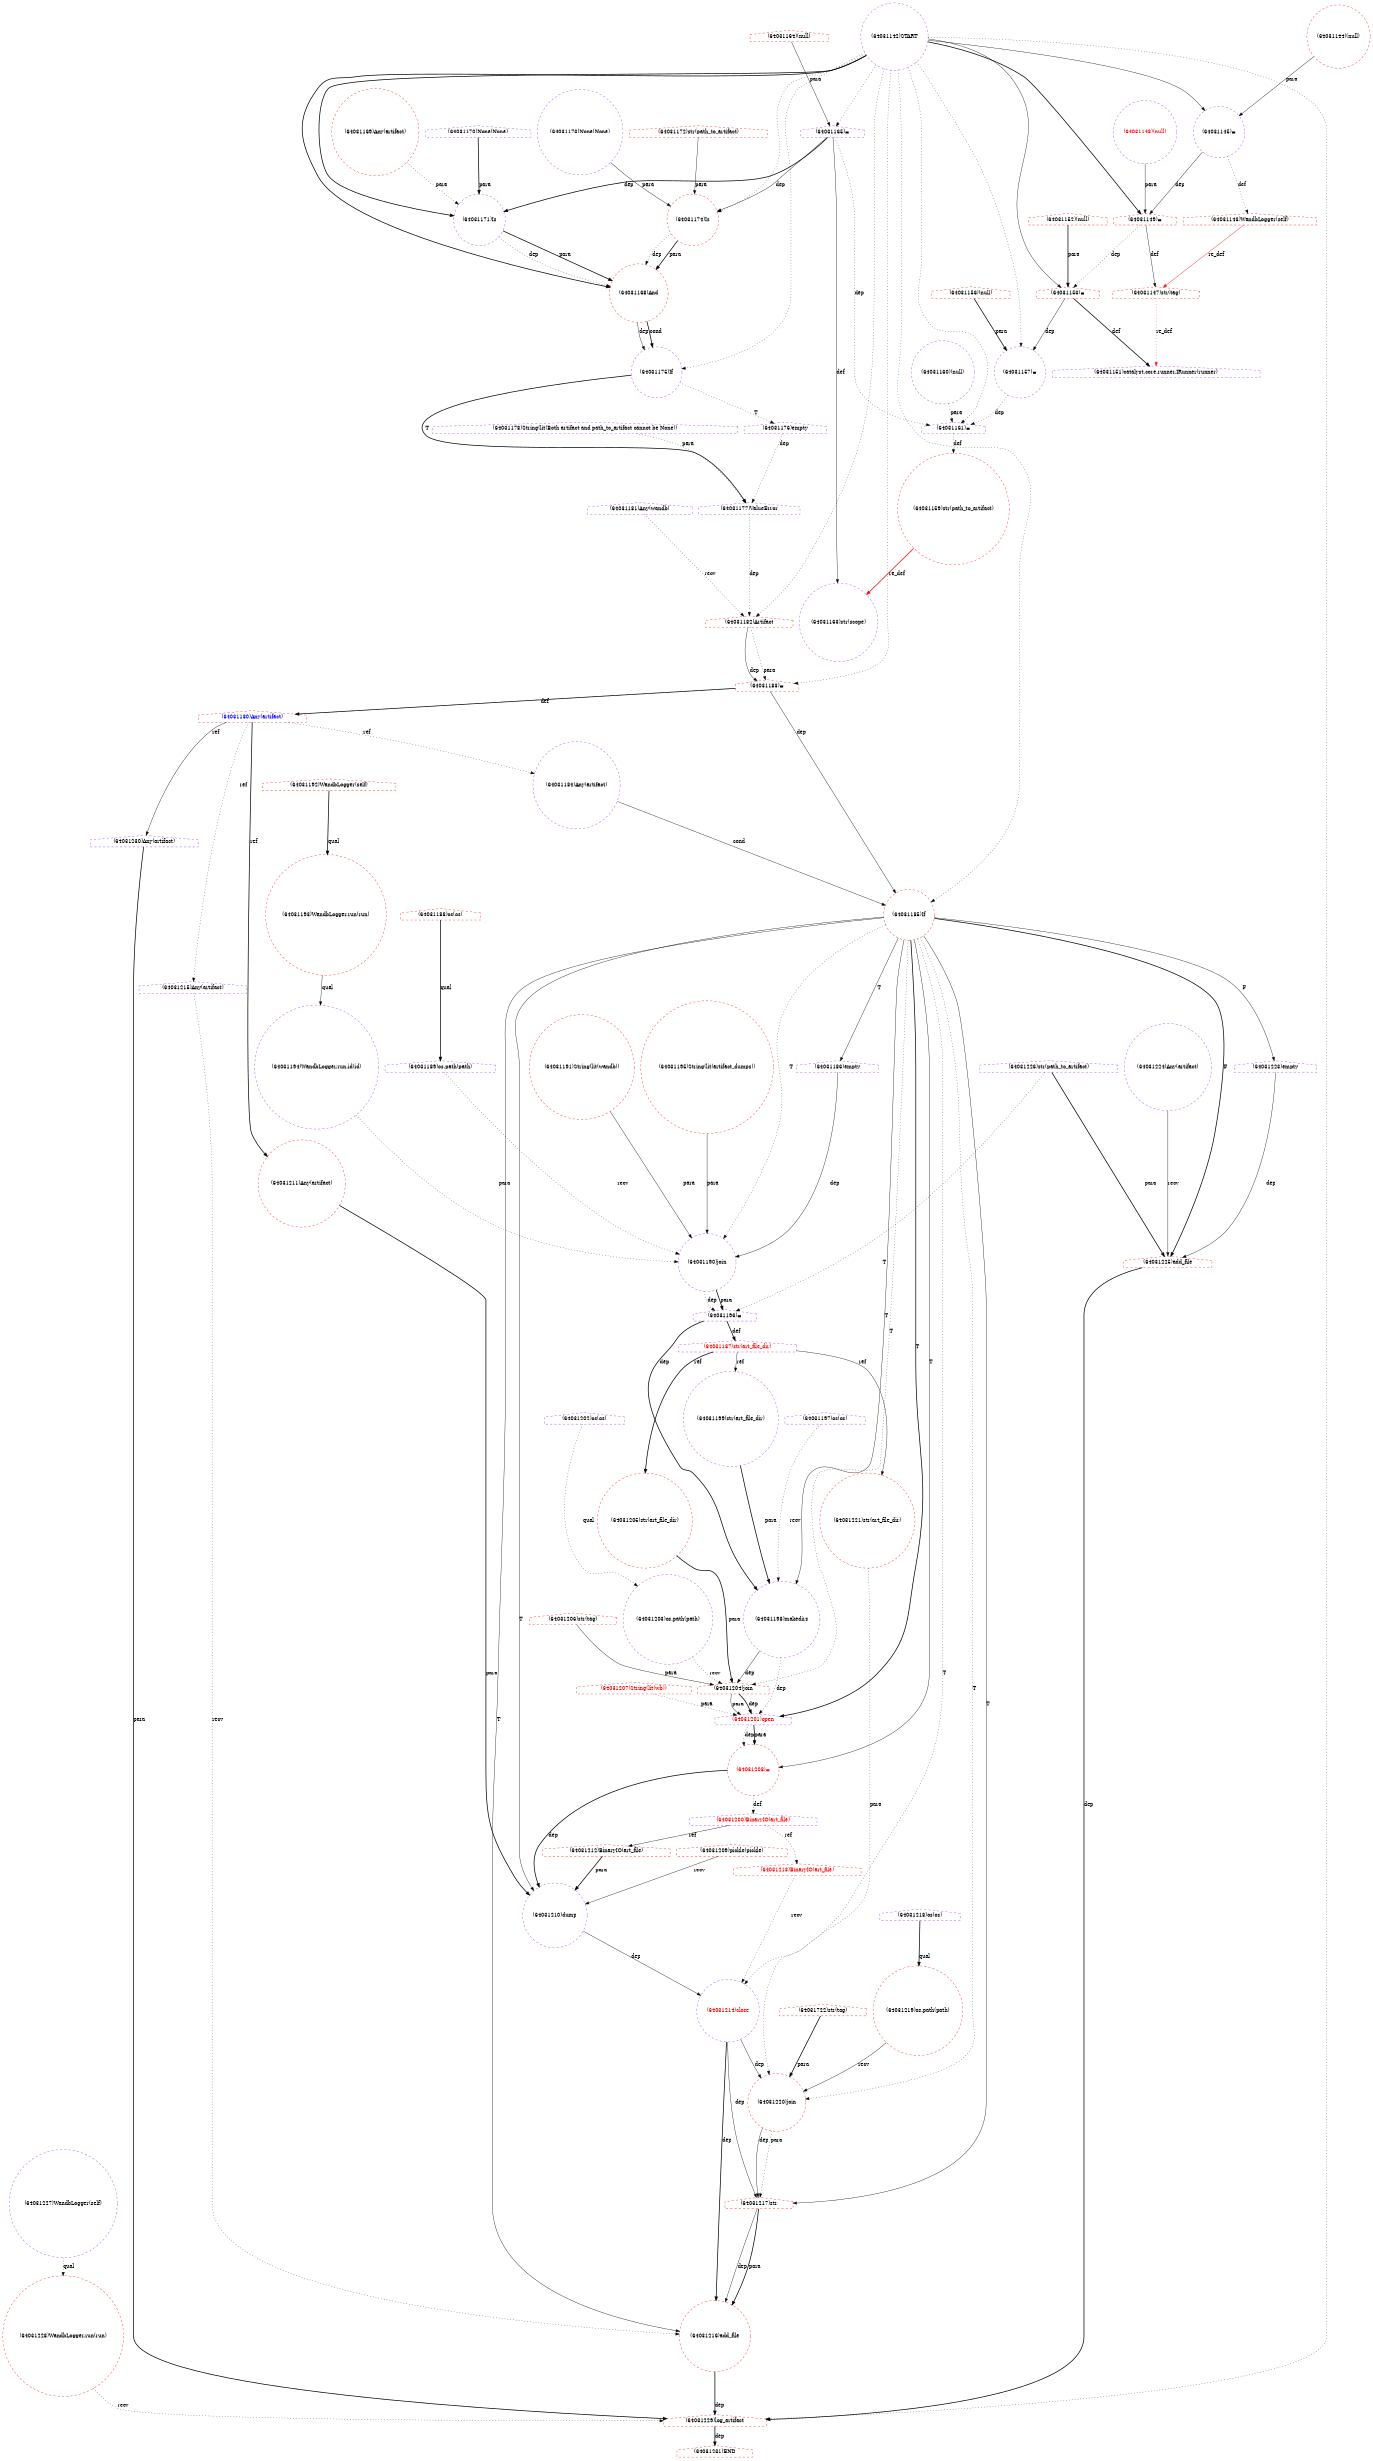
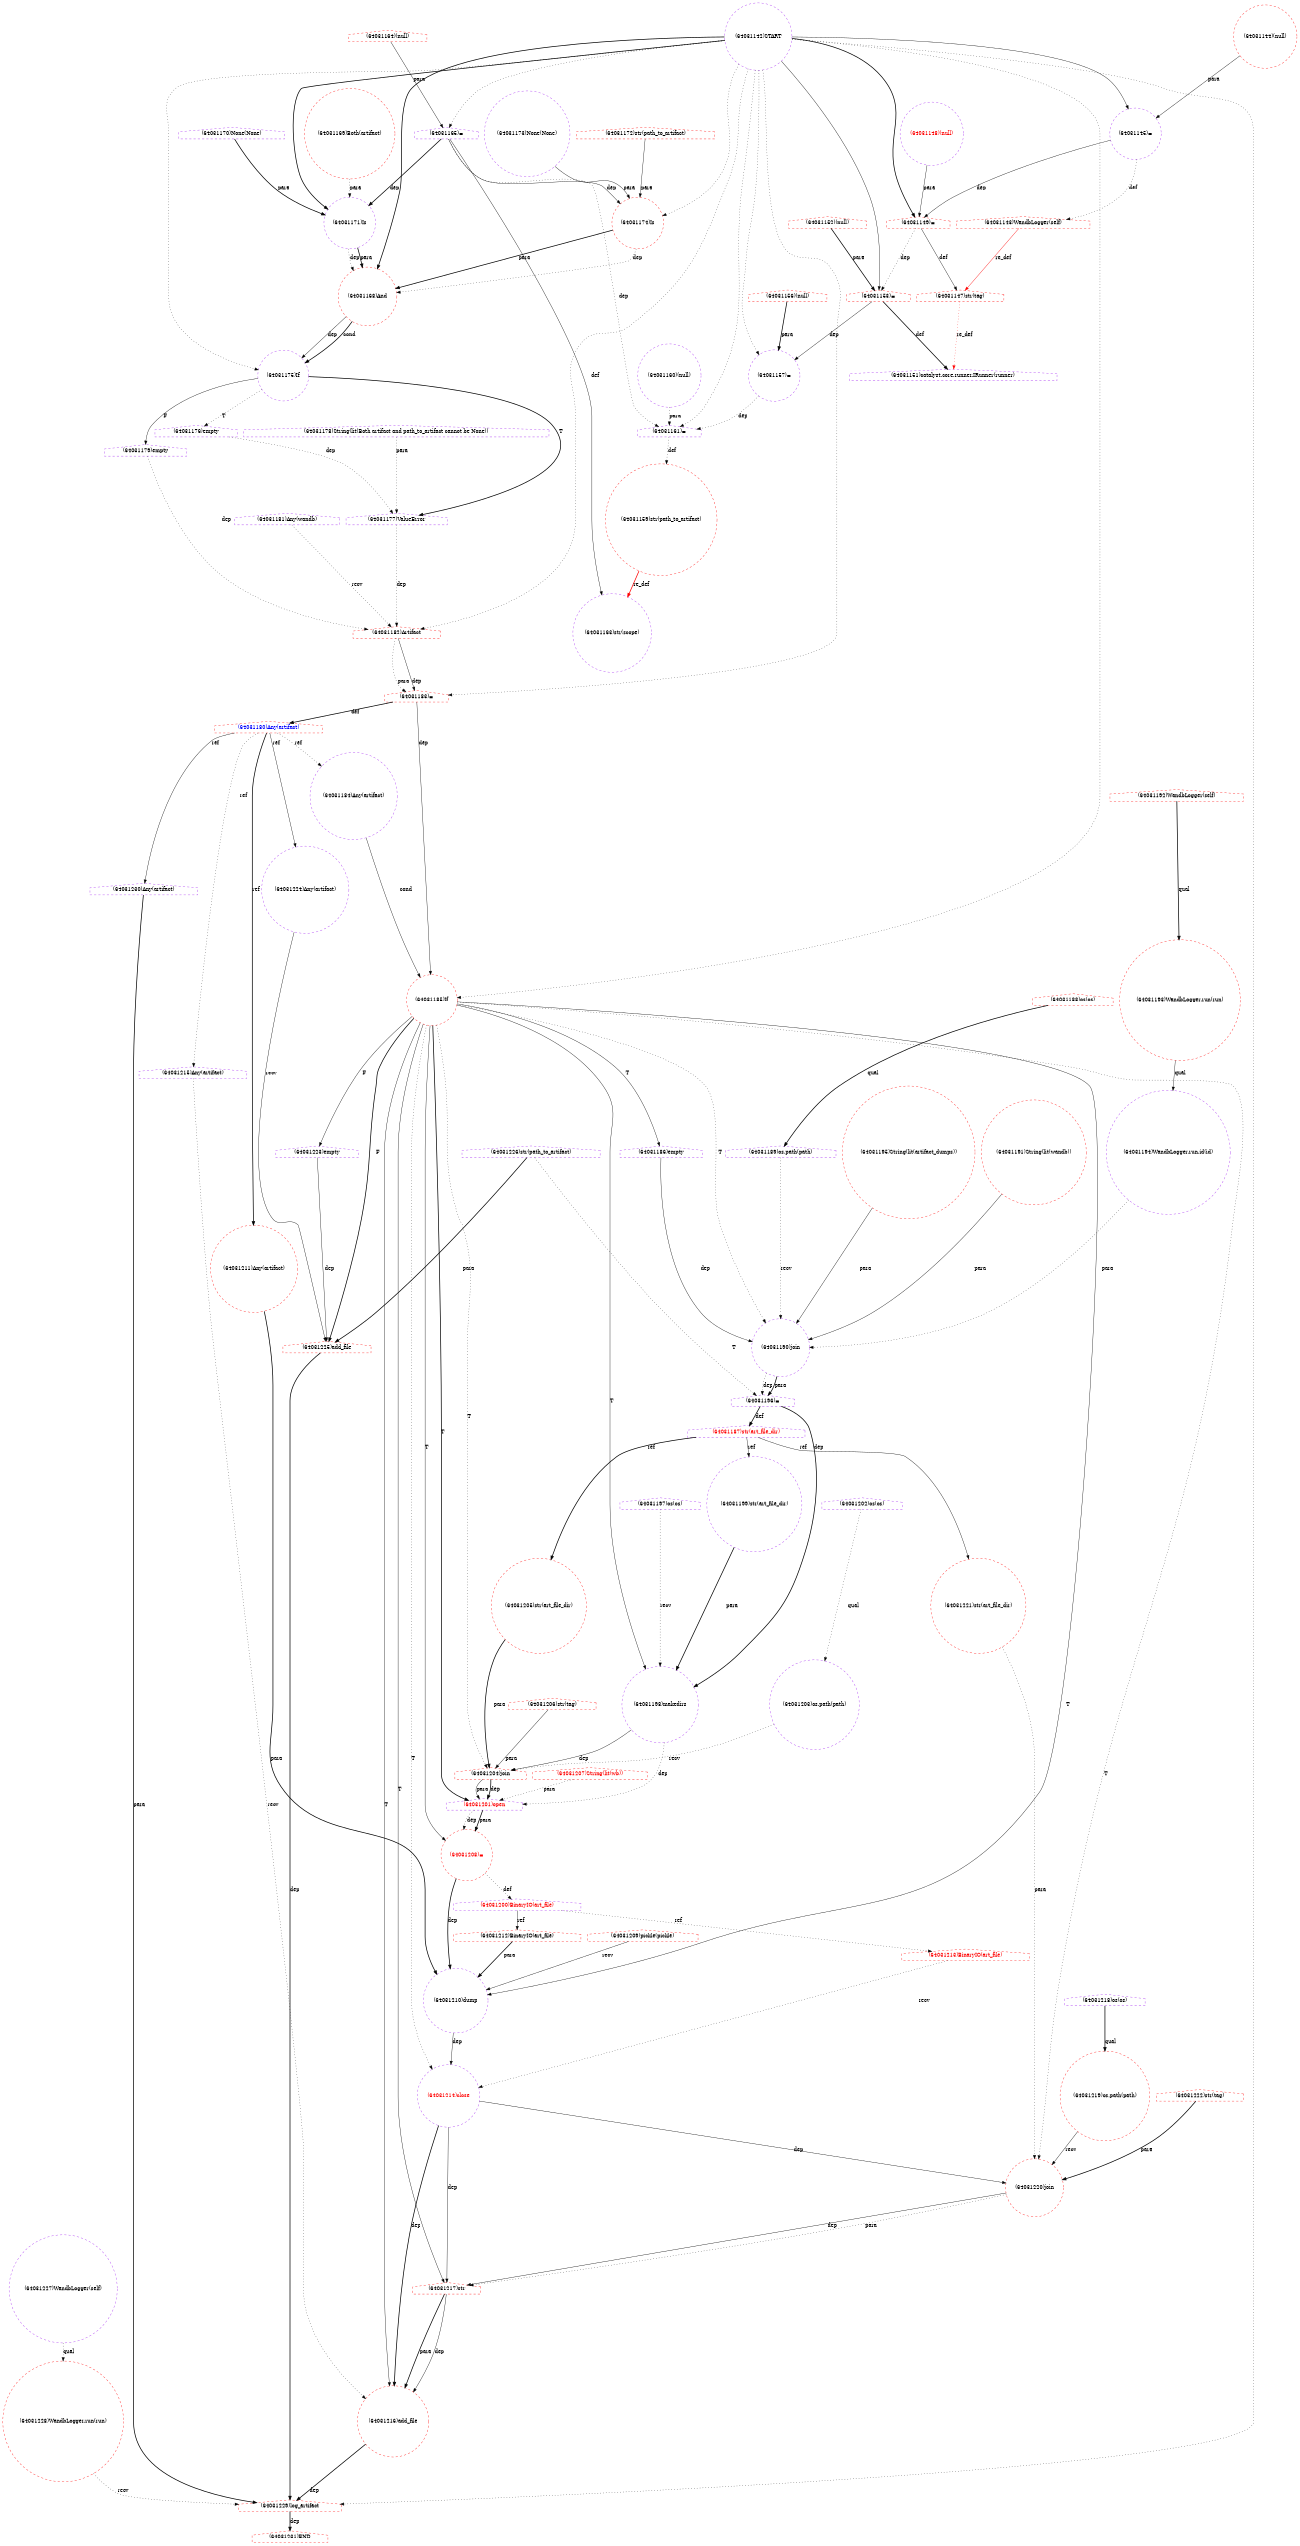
node "(64031169)Any(artifact)": label "(64031169)Any(artifact)" -> "(64031169)Both(artifact)"
node "(64031179)empty": added
edge "(64031180)Any(artifact)" -> "(64031224)Any(artifact)": added, label "ref"
node "(64031722)str(tag)": label "(64031722)str(tag)" -> "(64031222)str(tag)"
